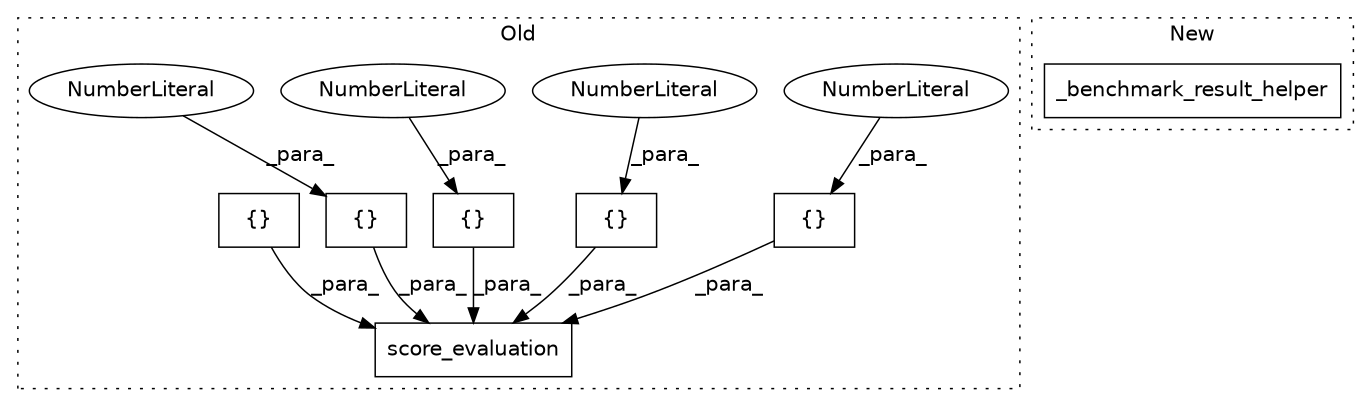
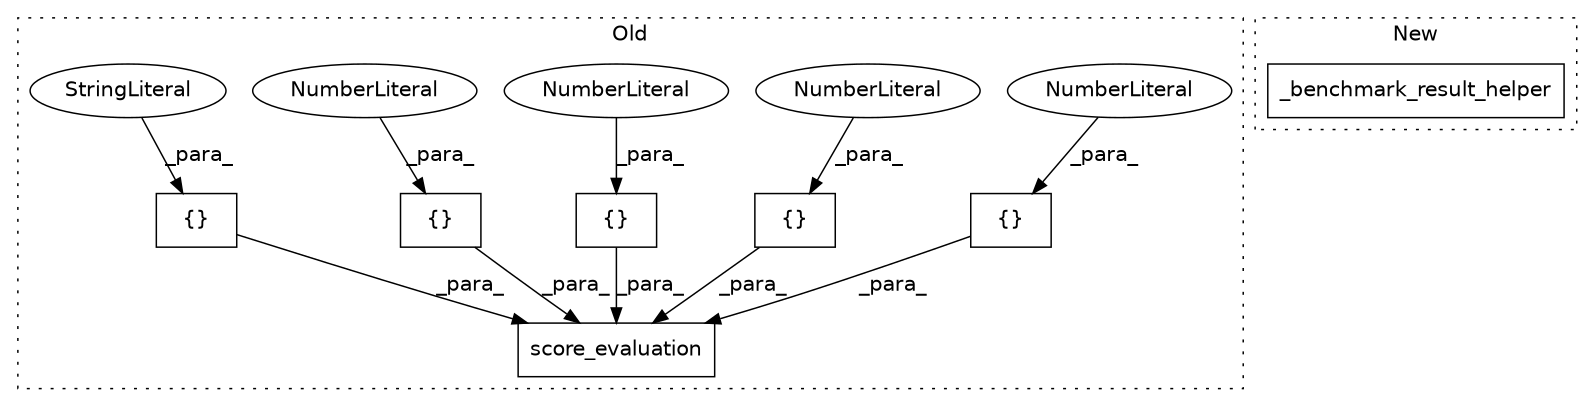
node "StringLiteral": added
